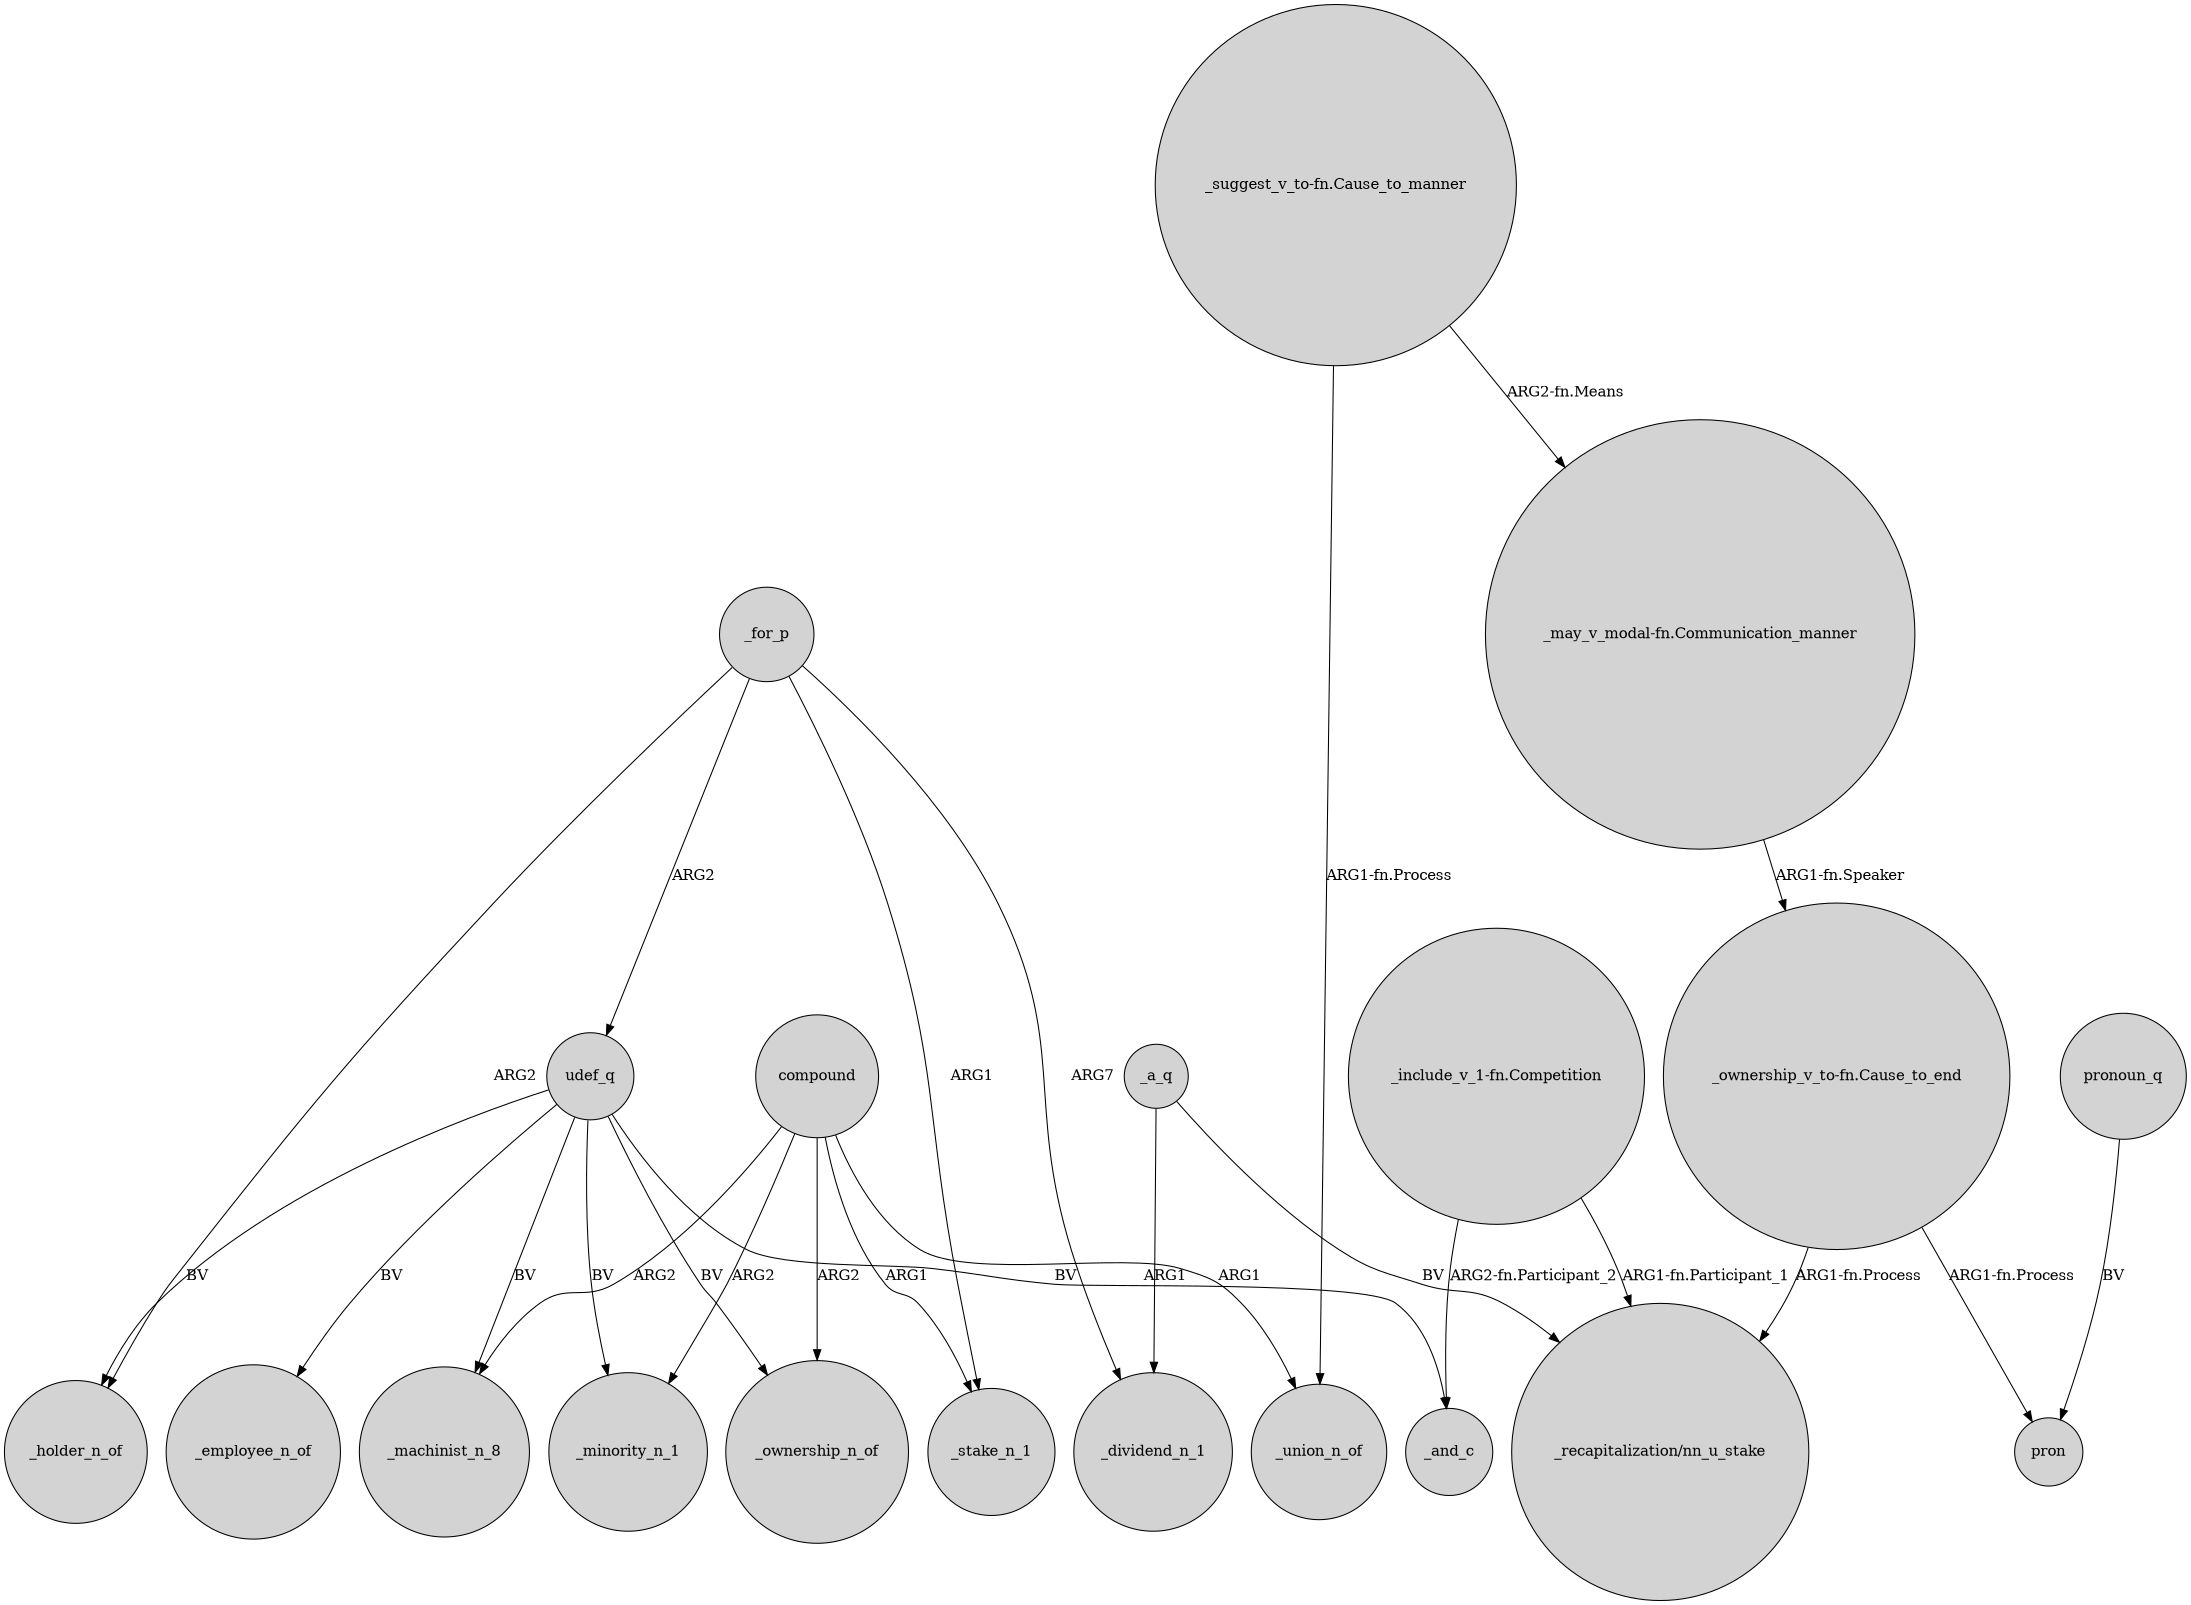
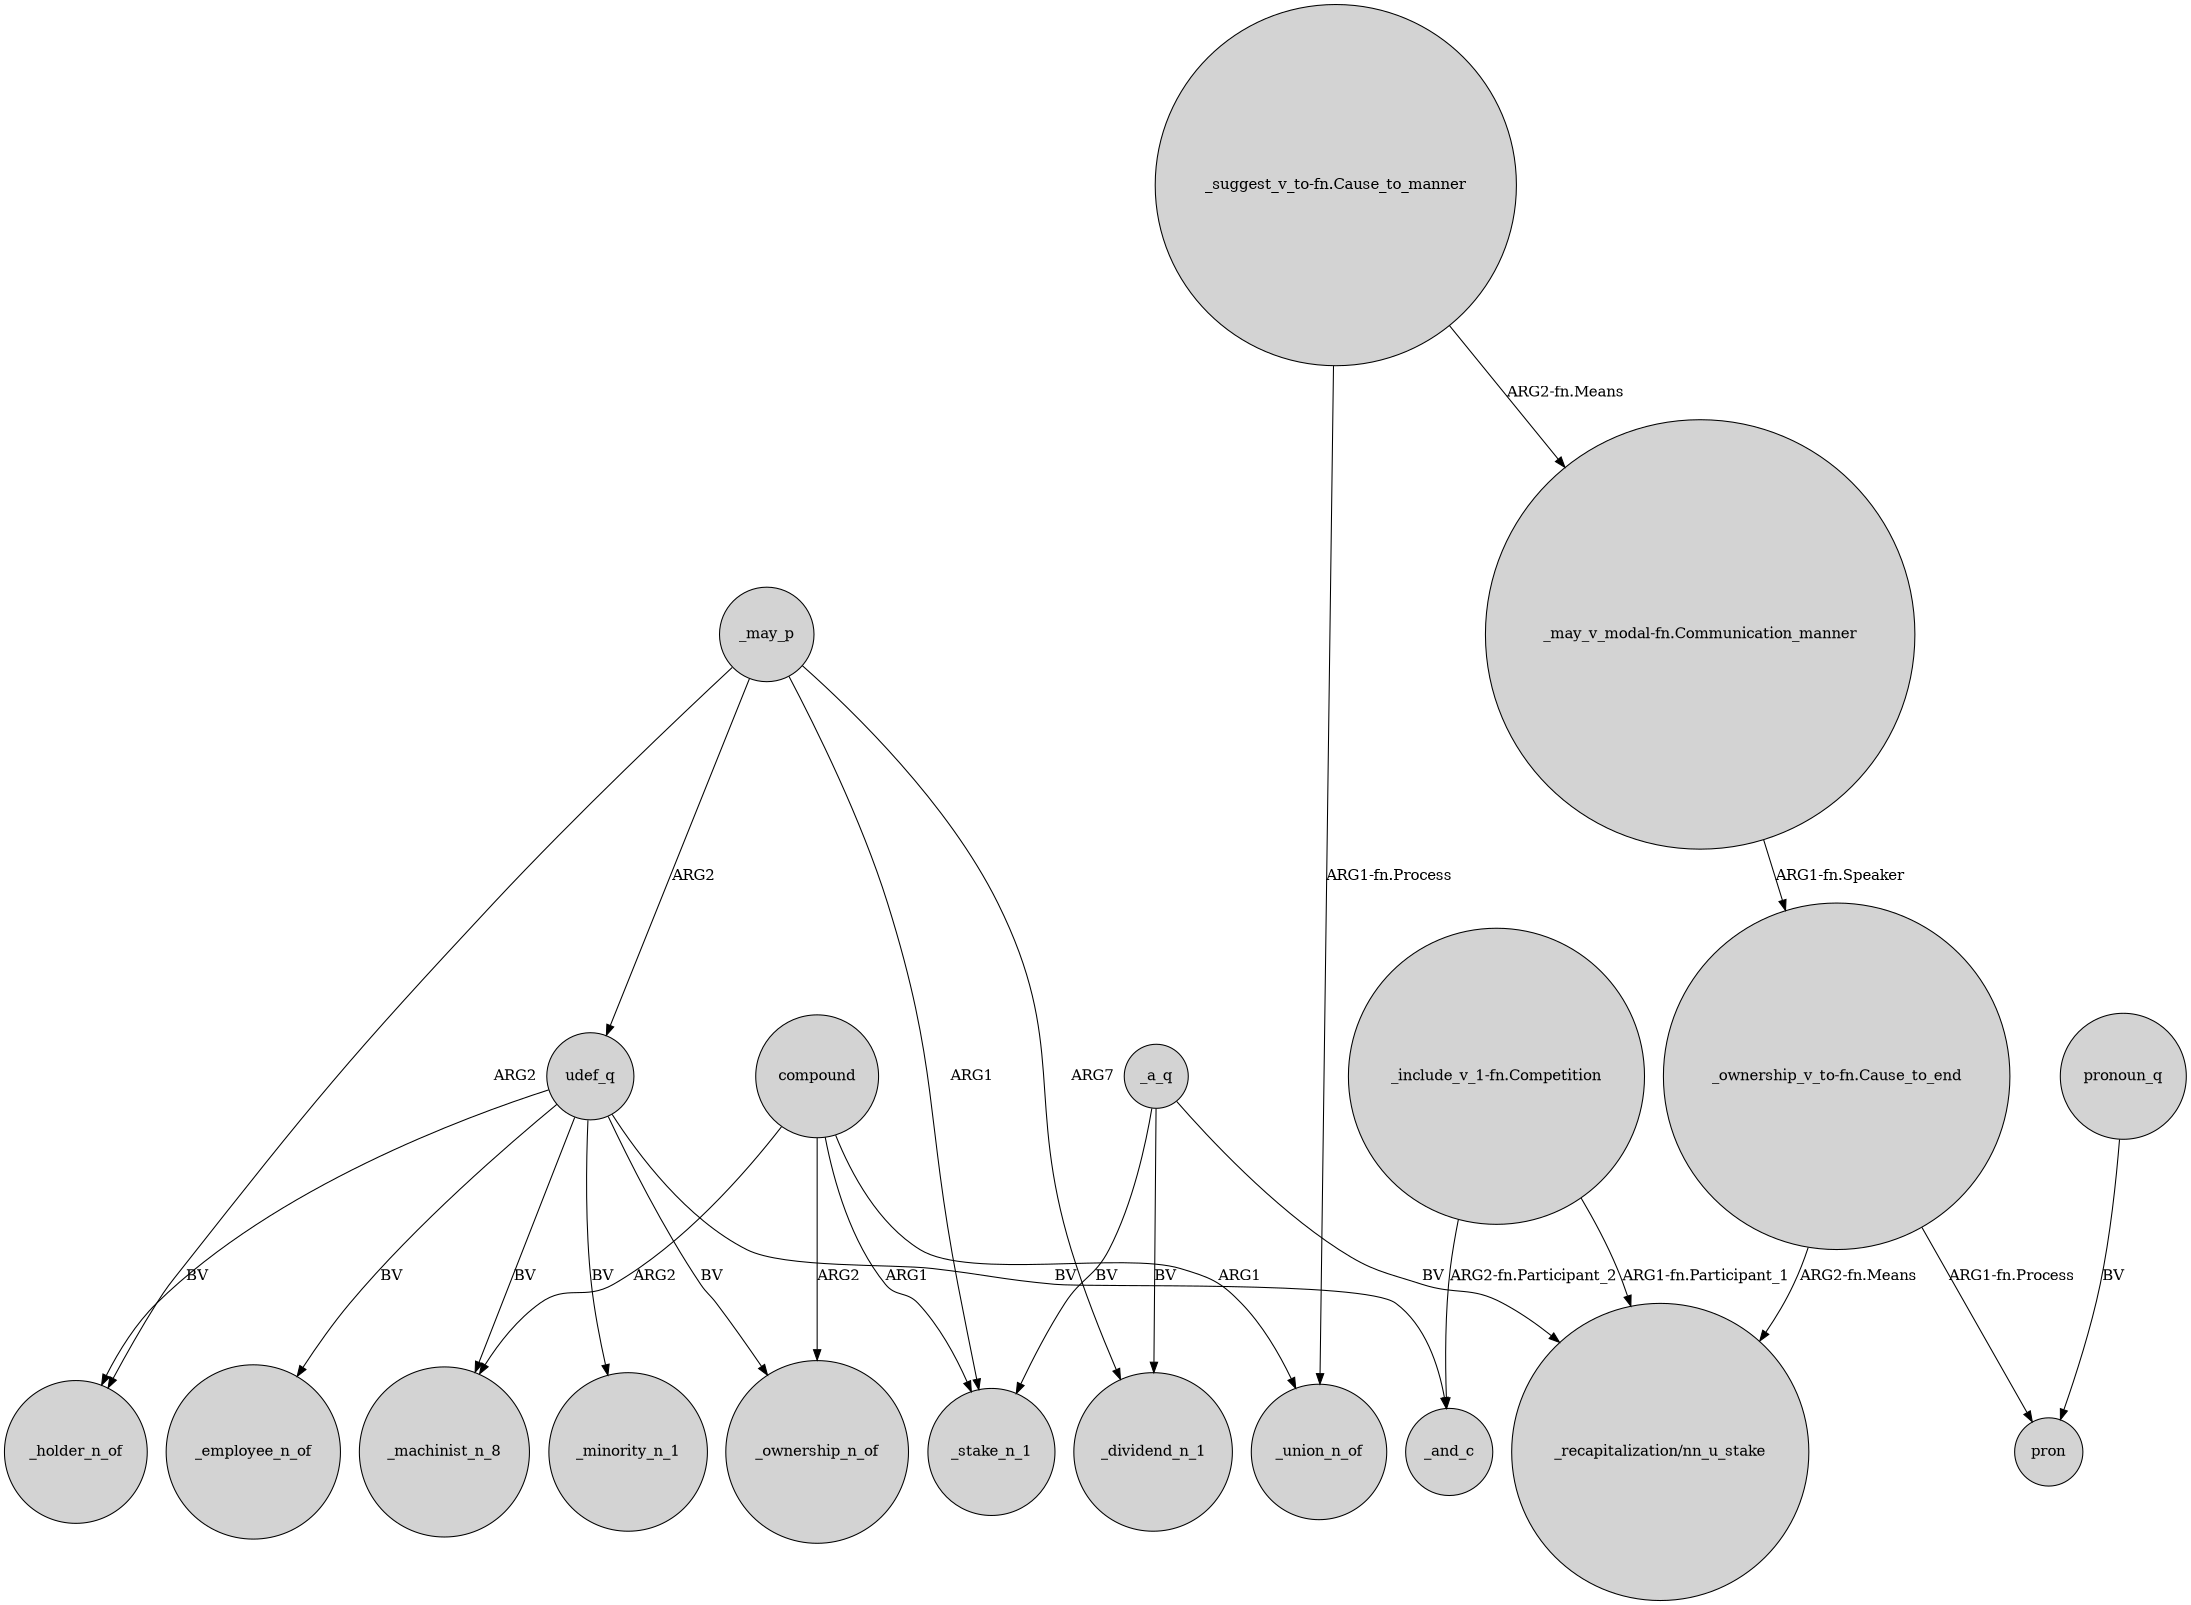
node "_for_p": label "_for_p" -> "_may_p"
edge "_a_q" -> "_stake_n_1": added, label "BV"
edge "compound" -> "_minority_n_1": removed, label "ARG2"
edge "_a_q" -> "_dividend_n_1": label "ARG1" -> "BV"
edge "_ownership_v_to-fn.Cause_to_end" -> "_recapitalization/nn_u_stake": label "ARG1-fn.Process" -> "ARG2-fn.Means"
